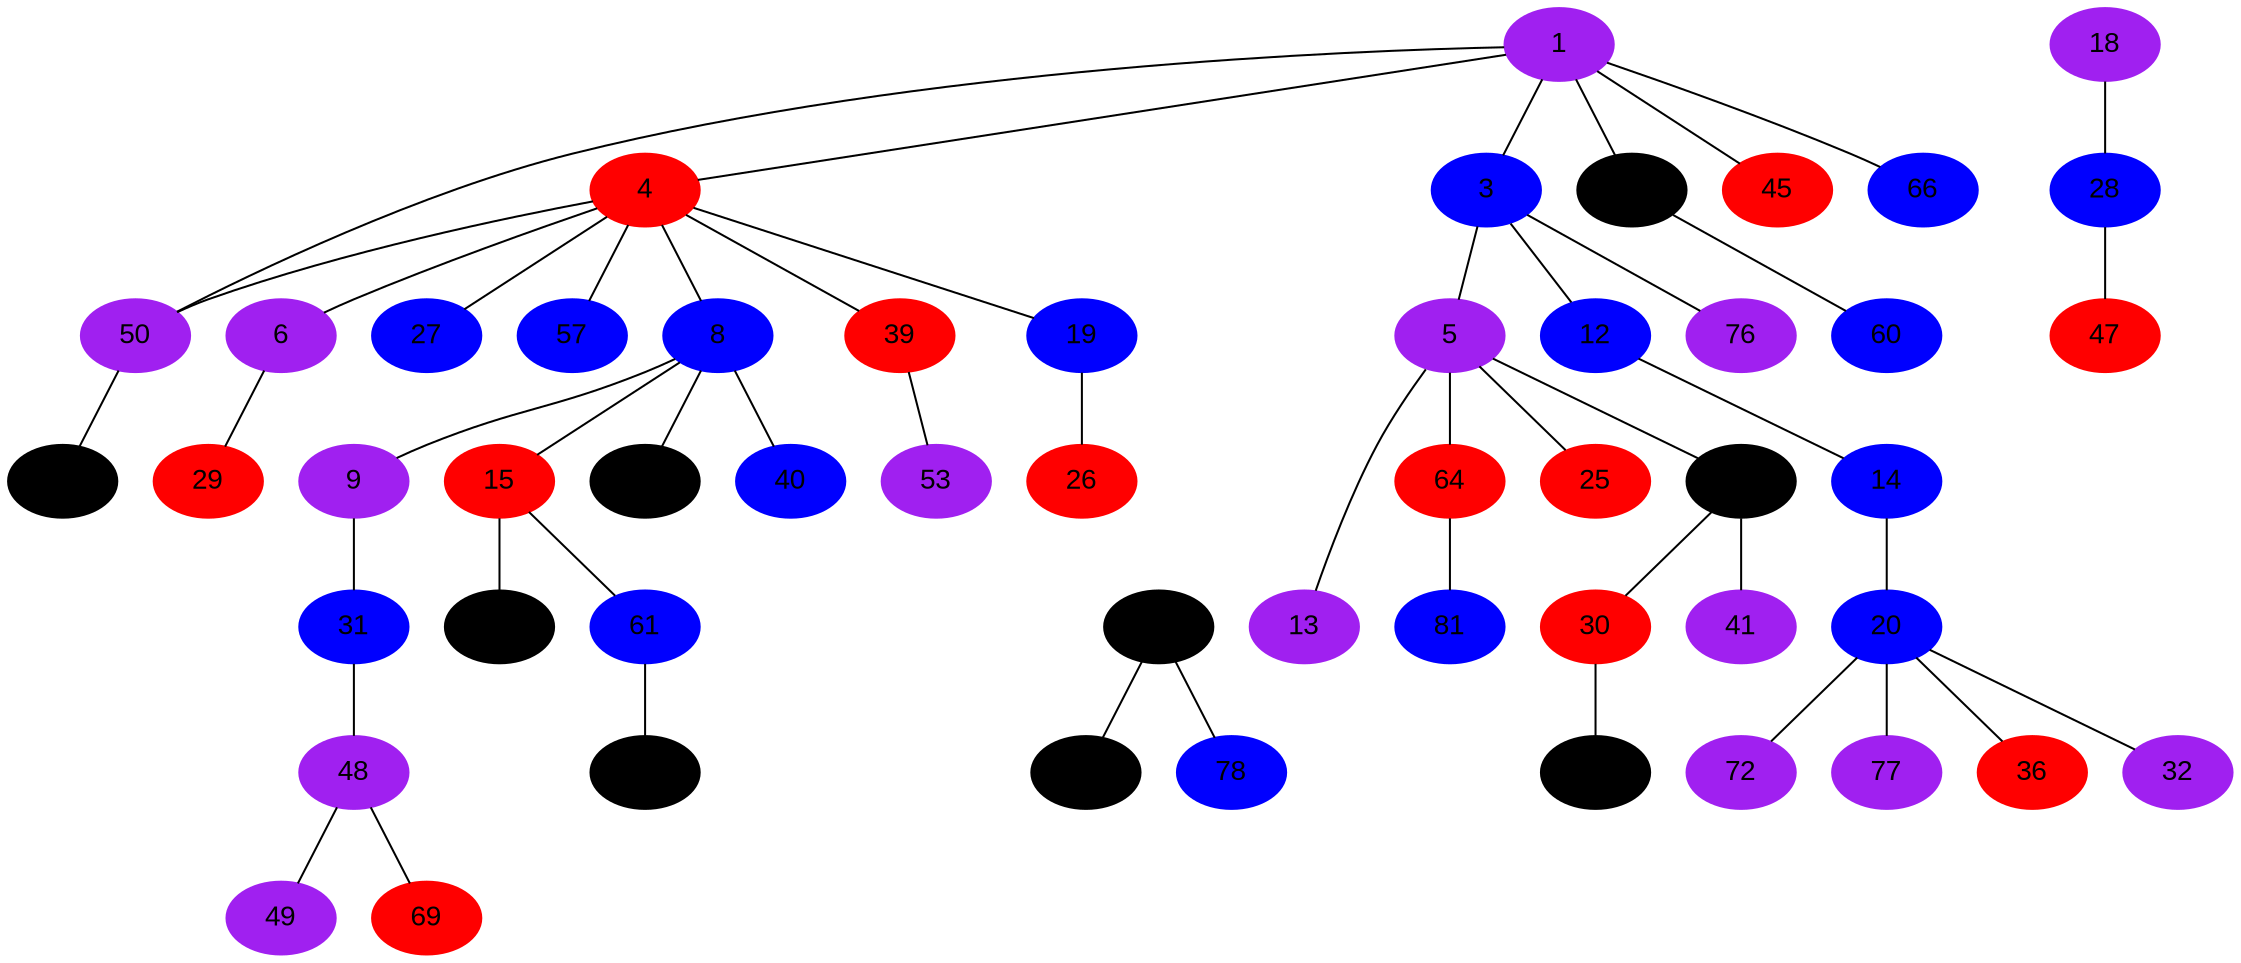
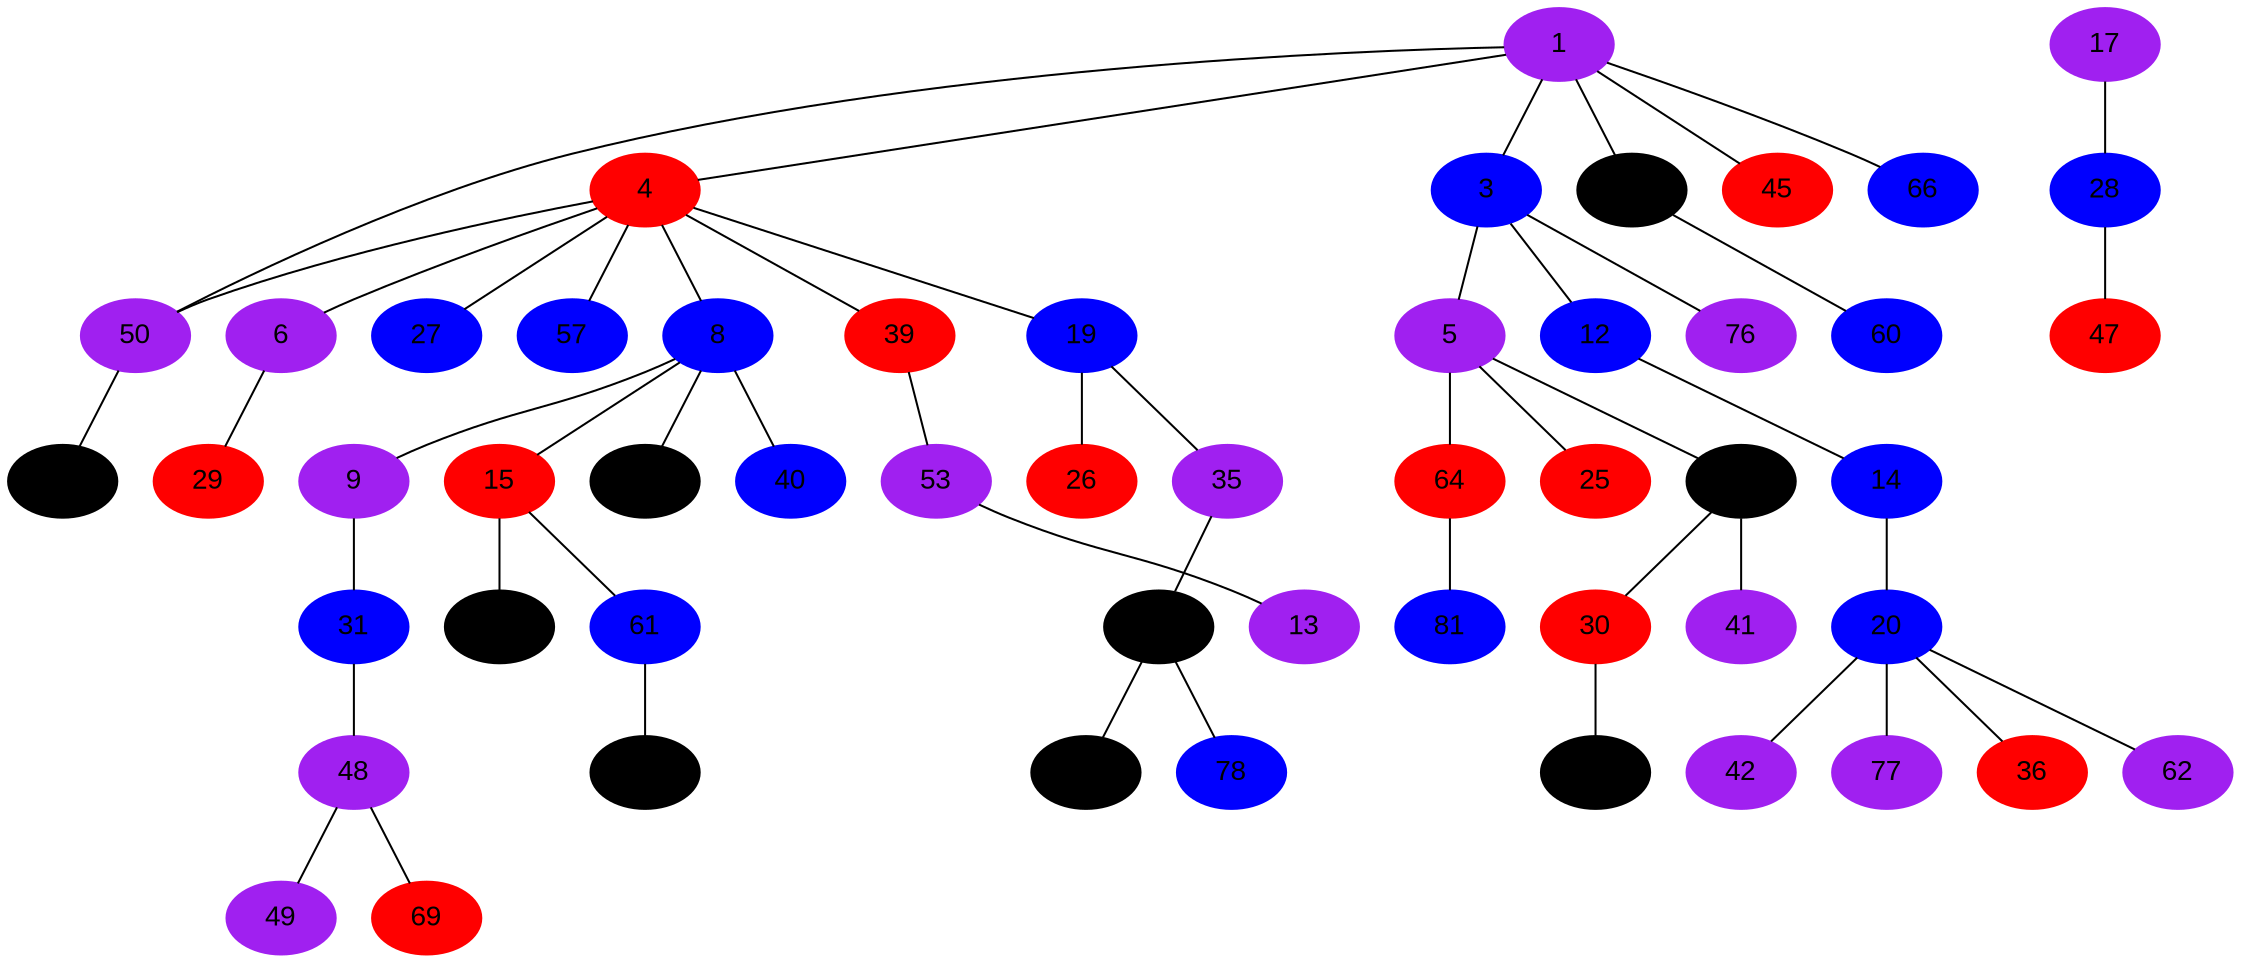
node "18": label "18" -> "17"
edge "5" -- "13": now "53" -- "13"
node "35": added
node "72": label "72" -> "42"
node "32": label "32" -> "62"
